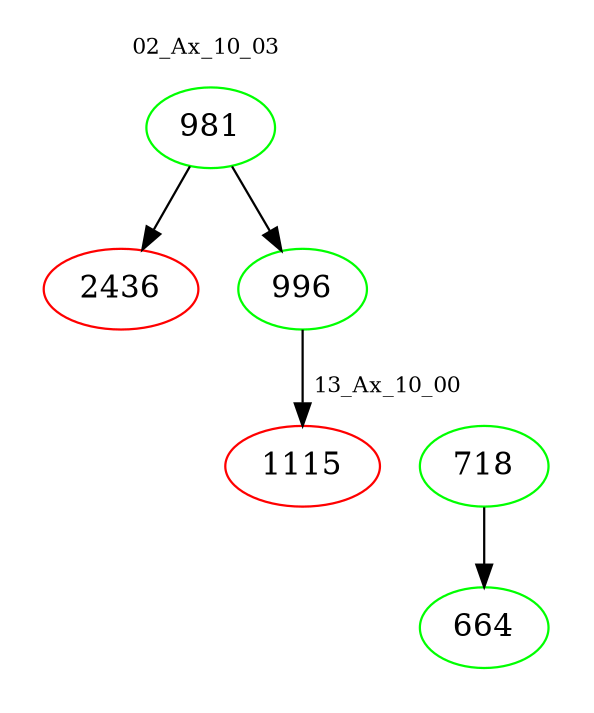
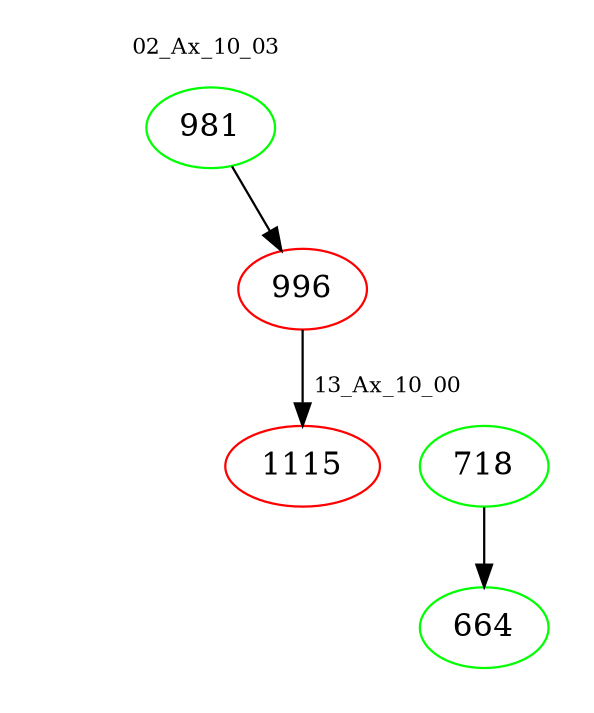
node "2436": removed
node "996": color green -> red
